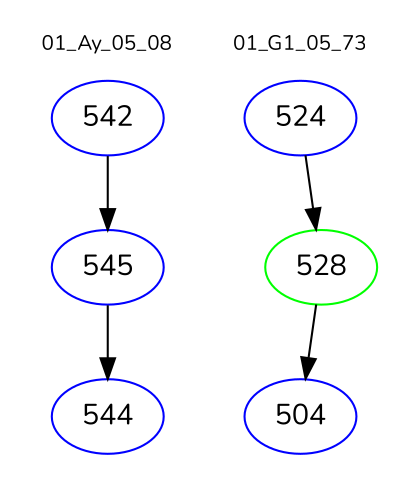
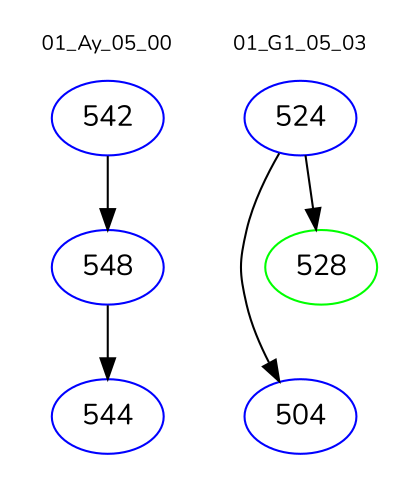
cluster "01_Ay_05_08": label "01_Ay_05_08" -> "01_Ay_05_00"
cluster "01_G1_05_73": label "01_G1_05_73" -> "01_G1_05_03"
node "545": label "545" -> "548"
edge "528" -> "504": now "524" -> "504"
